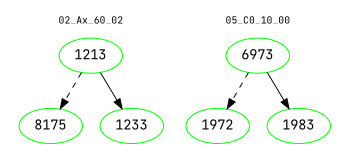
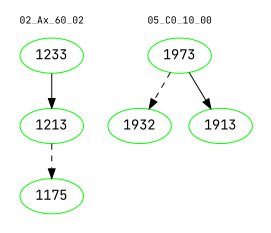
node "6973": label "6973" -> "1973"
edge "1213" -> "1233": reversed
node "8175": label "8175" -> "1175"
node "1972": label "1972" -> "1932"
node "1983": label "1983" -> "1913"
